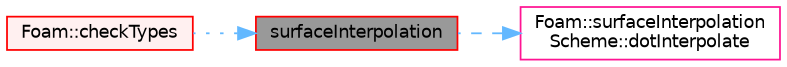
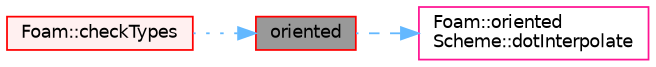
node "surfaceInterpolation": label "surfaceInterpolation" -> "oriented"
node "Foam::surfaceInterpolation Scheme::dotInterpolate": label "Foam::surfaceInterpolation Scheme::dotInterpolate" -> "Foam::oriented Scheme::dotInterpolate"
